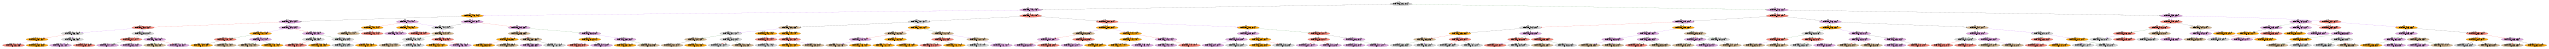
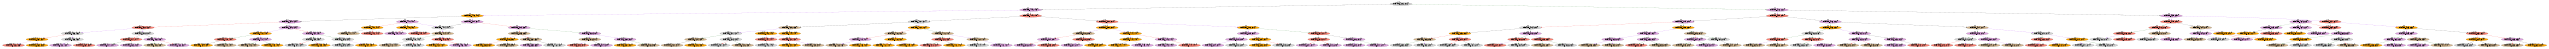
node "Node{data=[5016, 5016]}": fillcolor orange -> tan
node "Node{data=[4391, 4391]}": fillcolor salmon -> lightgrey
